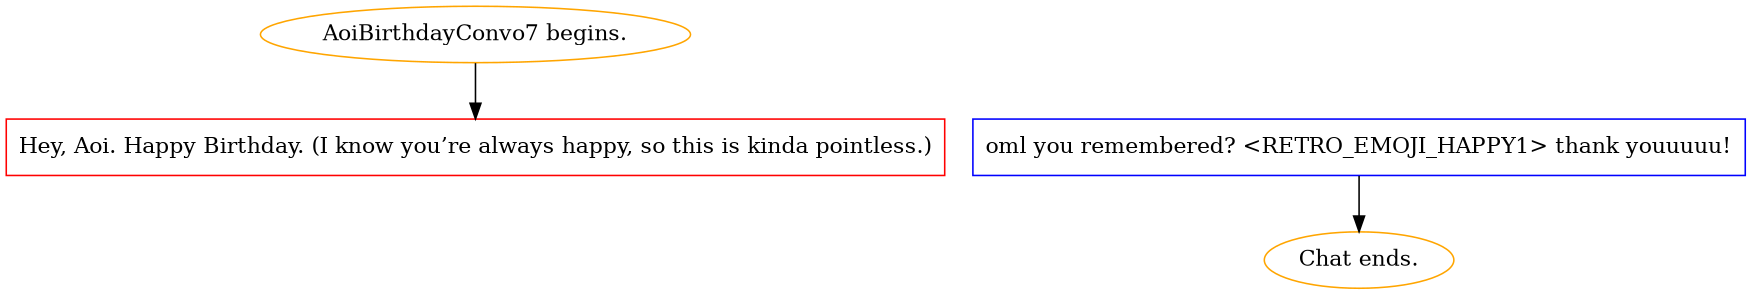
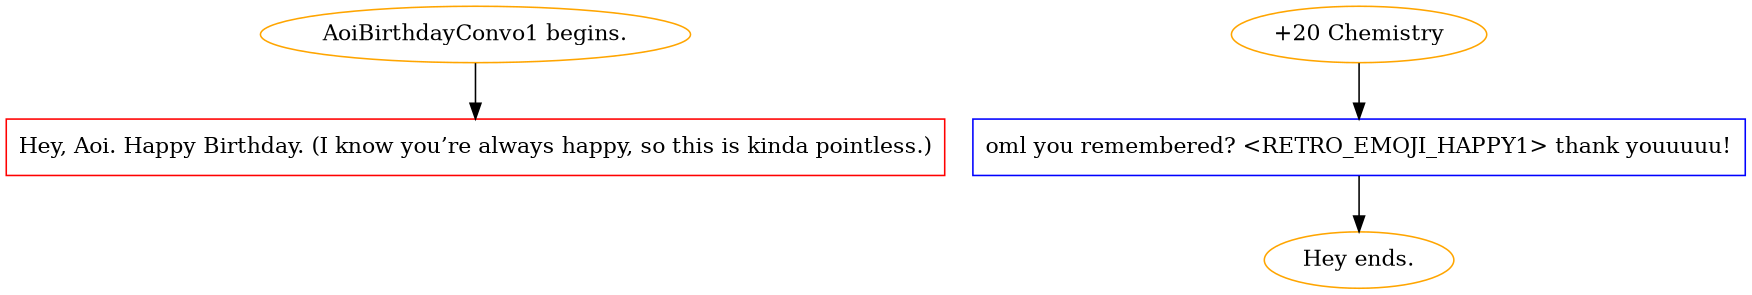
node "AoiBirthdayConvo7 begins.": label "AoiBirthdayConvo7 begins." -> "AoiBirthdayConvo1 begins."
node "+20 Chemistry": added
node "Chat ends.": label "Chat ends." -> "Hey ends."
